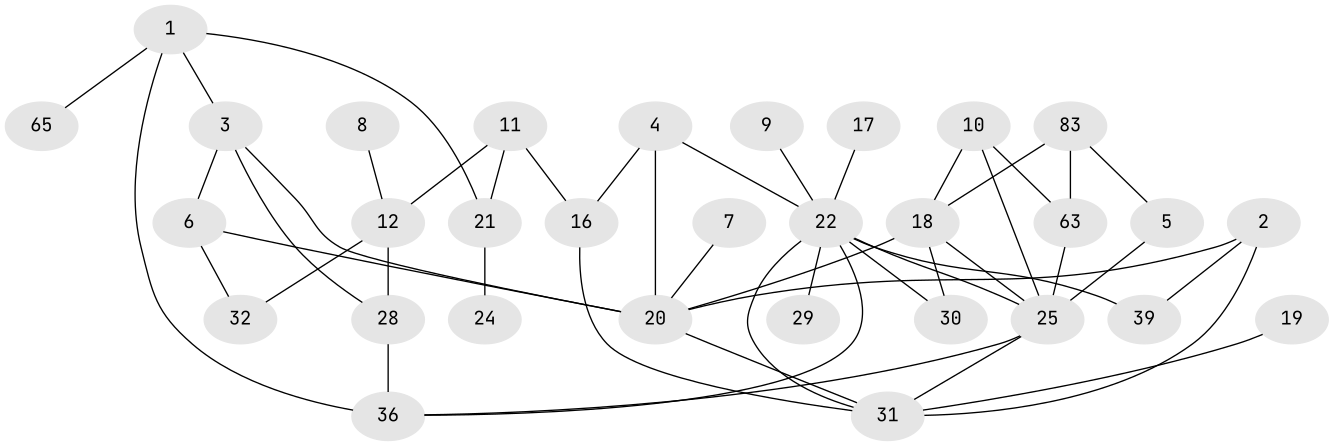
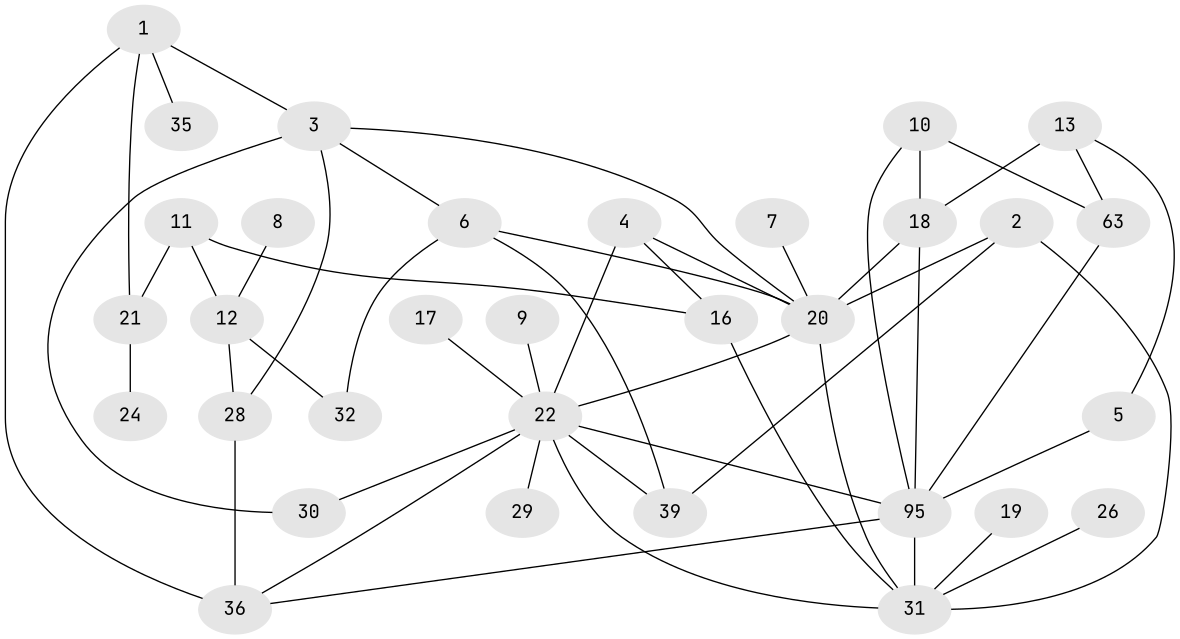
node "65": label "65" -> "35"
node "83": label "83" -> "13"
edge "18" -- "30": now "3" -- "30"
node "25": label "25" -> "95"
edge "6" -- "39": added
edge "20" -- "22": added
node "26": added
